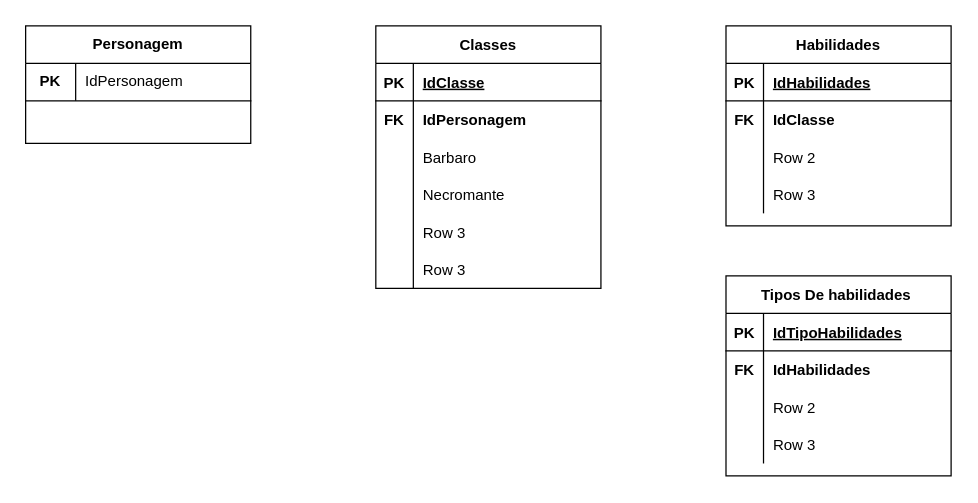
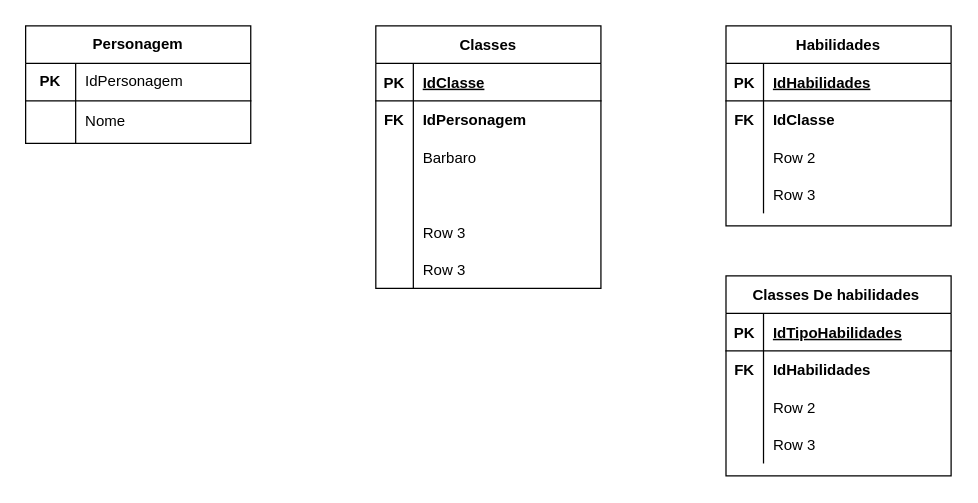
node "Nome": added
node "Necromante": removed
node "Tipos De habilidades": label "Tipos De habilidades" -> "Classes De habilidades"
